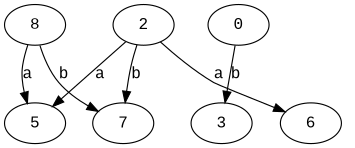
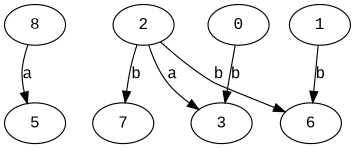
node "1": added
edge "2" -> "5": now "2" -> "3"
edge "2" -> "6": label "a" -> "b"
edge "8" -> "7": removed, label "b"
